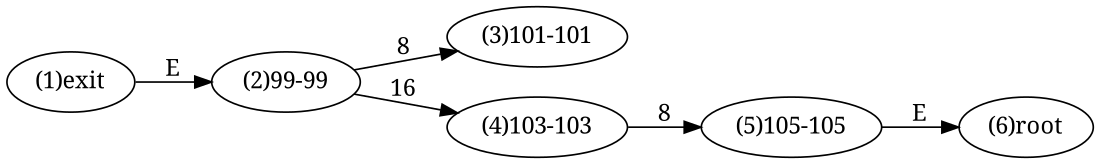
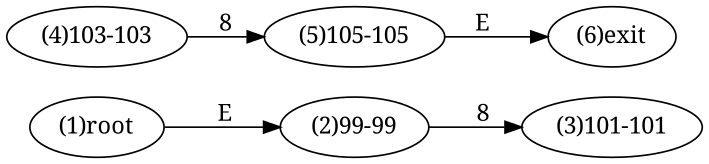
node "(1)exit": label "(1)exit" -> "(1)root"
edge "(2)99-99" -> "(4)103-103": removed, label "16"
node "(6)root": label "(6)root" -> "(6)exit"
